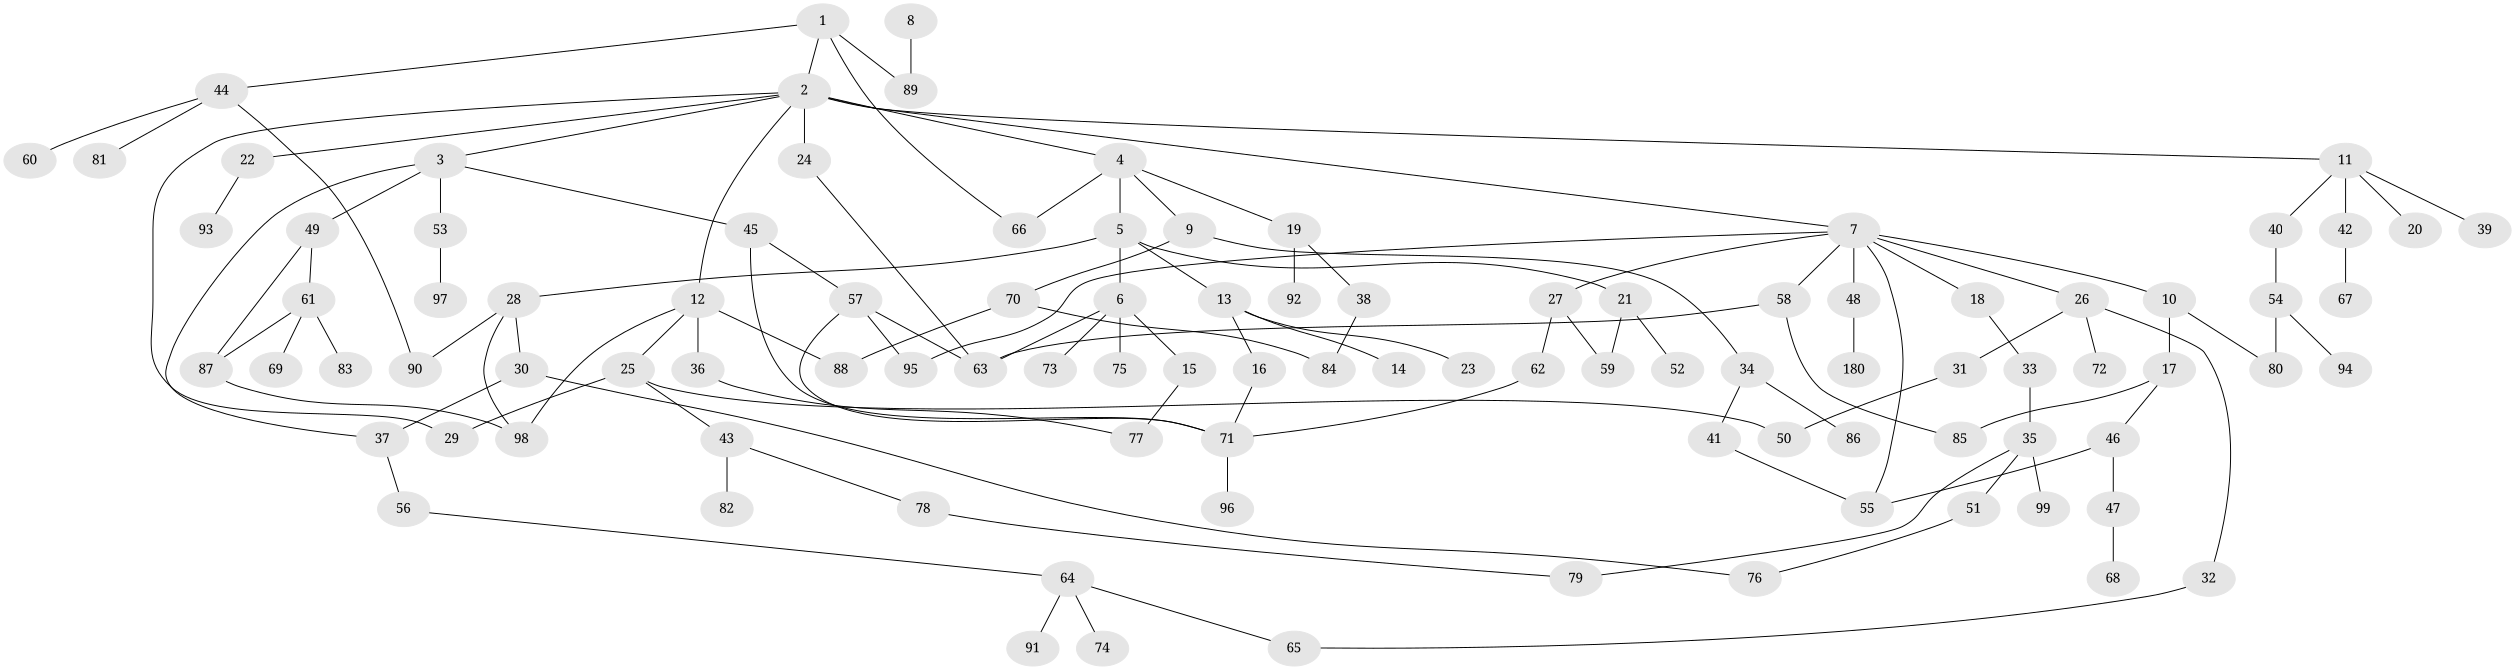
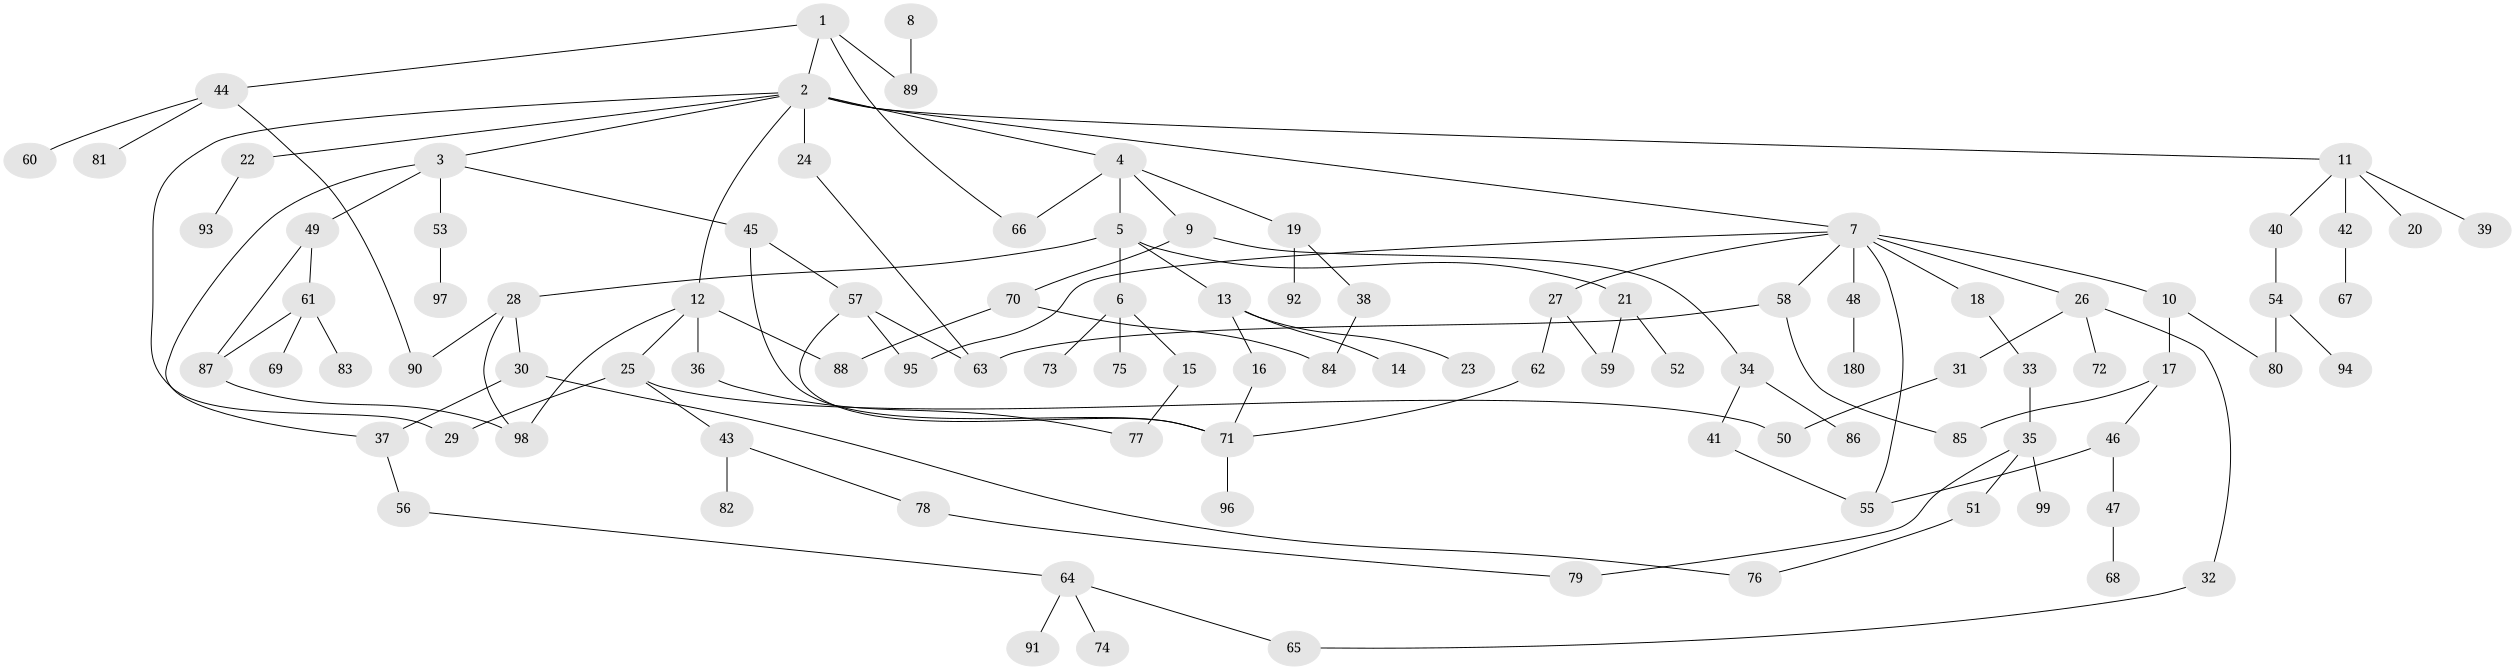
edge "6" -- "63": removed
